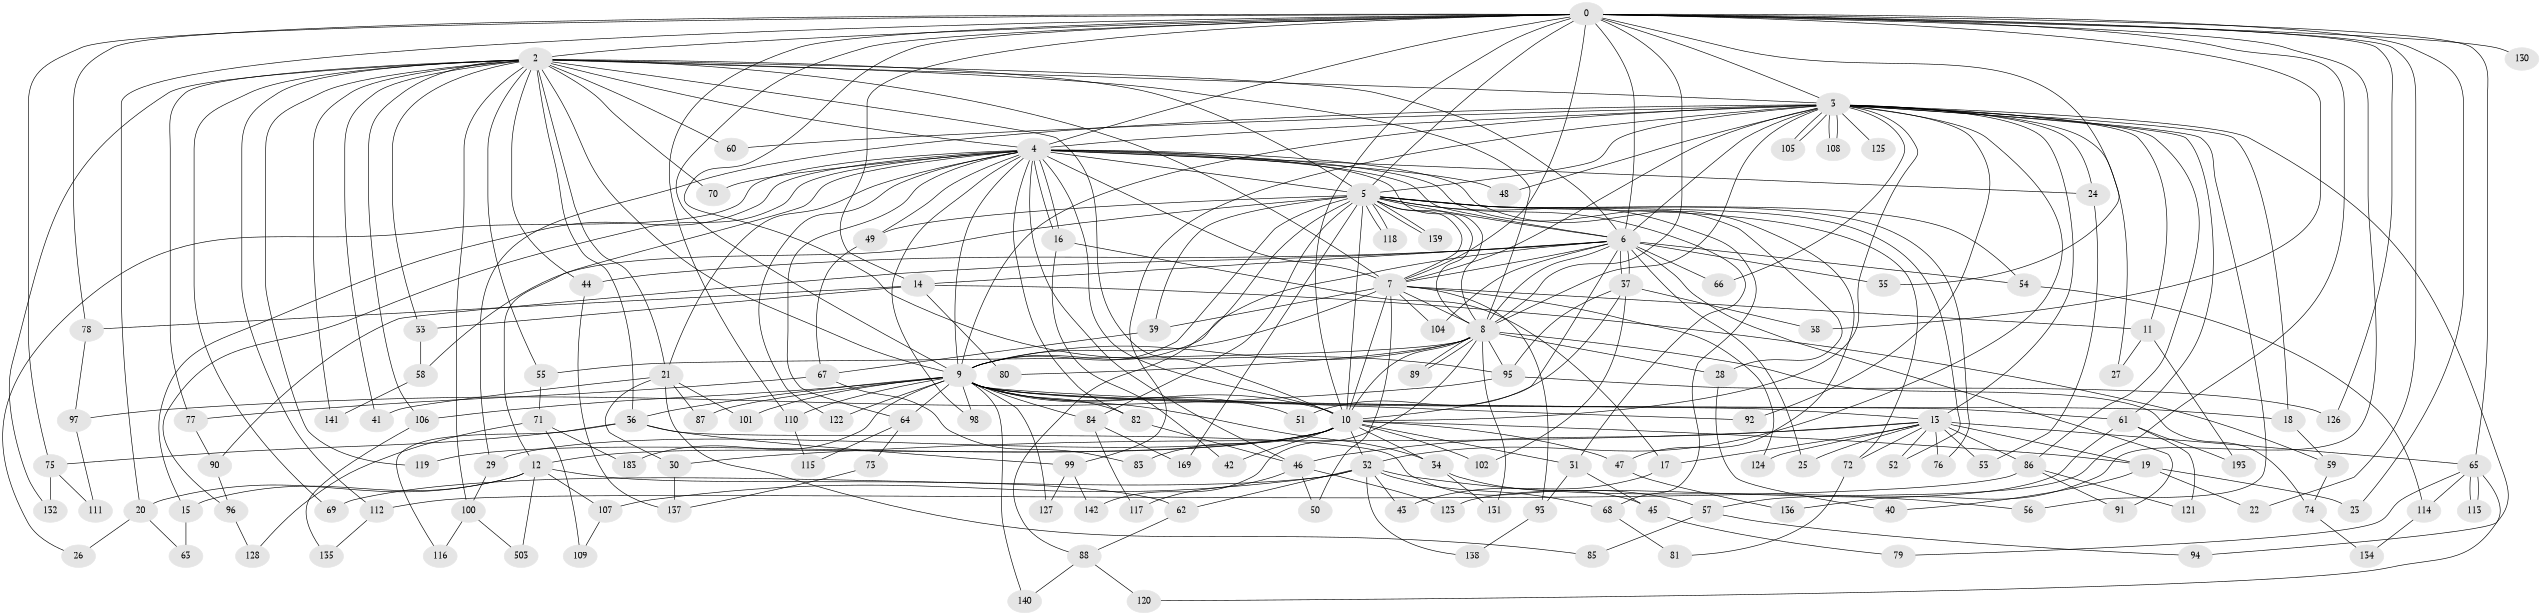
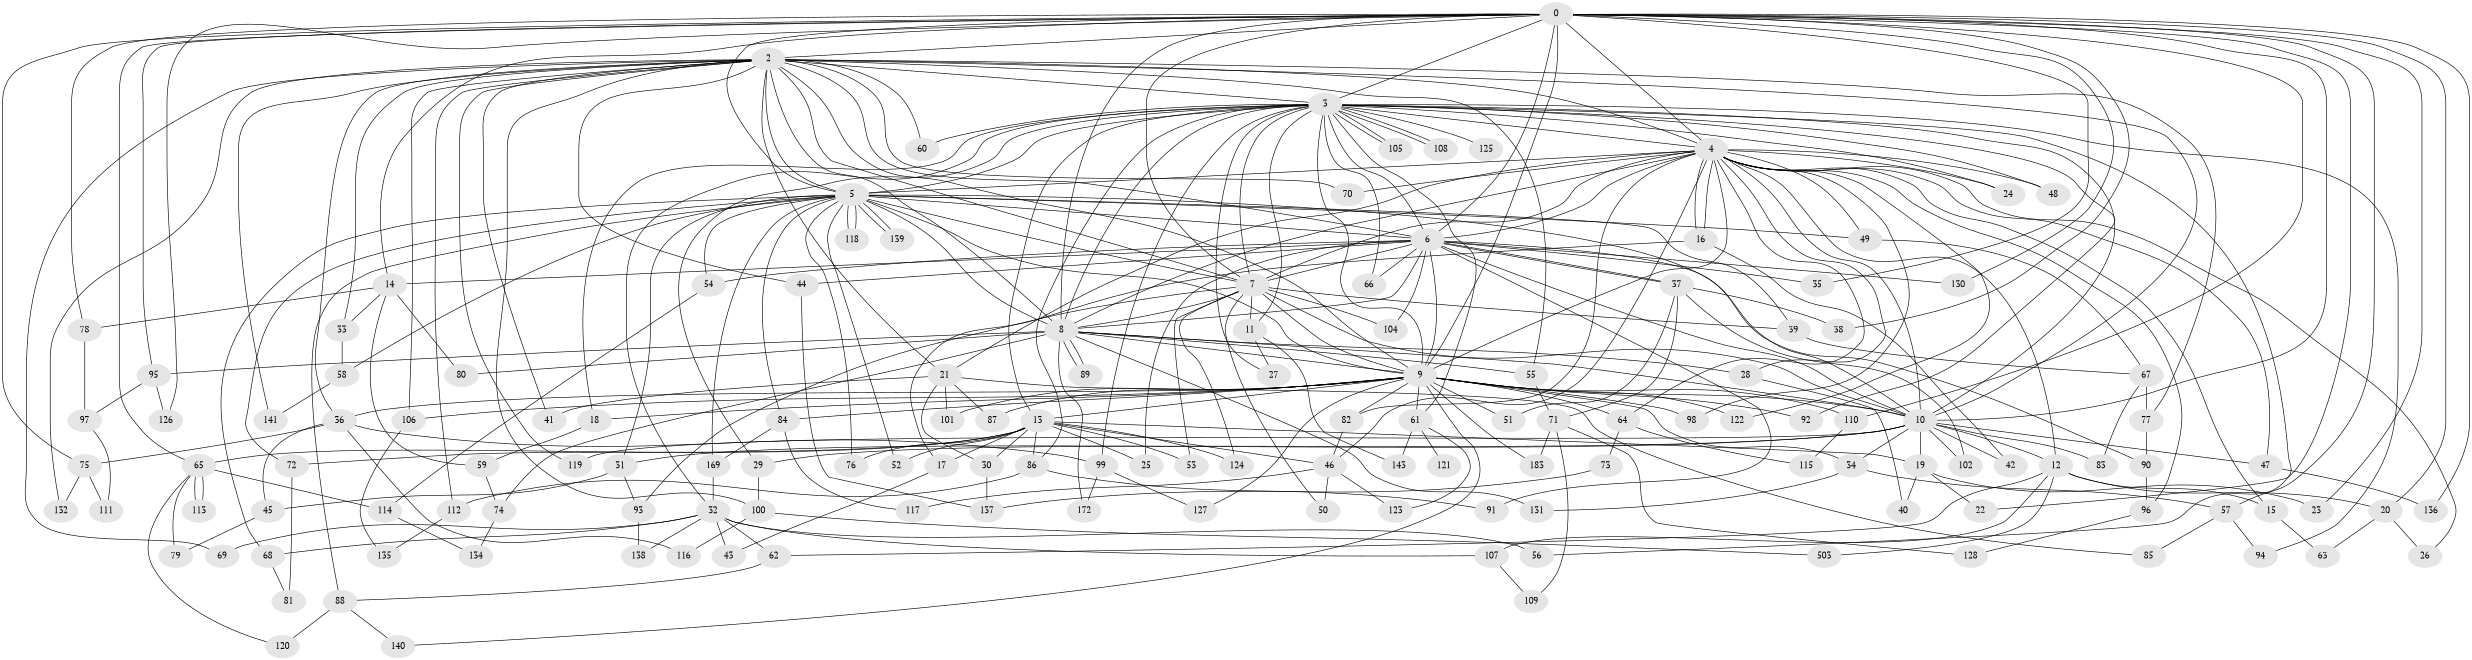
edge "6" -- "130": added
edge "37" -- "95": now "37" -- "71"
edge "24" -- "53": now "7" -- "53"
edge "10" -- "32": now "169" -- "32"
node "193": label "193" -> "143"
edge "86" -- "121": removed
node "142": label "142" -> "172"
